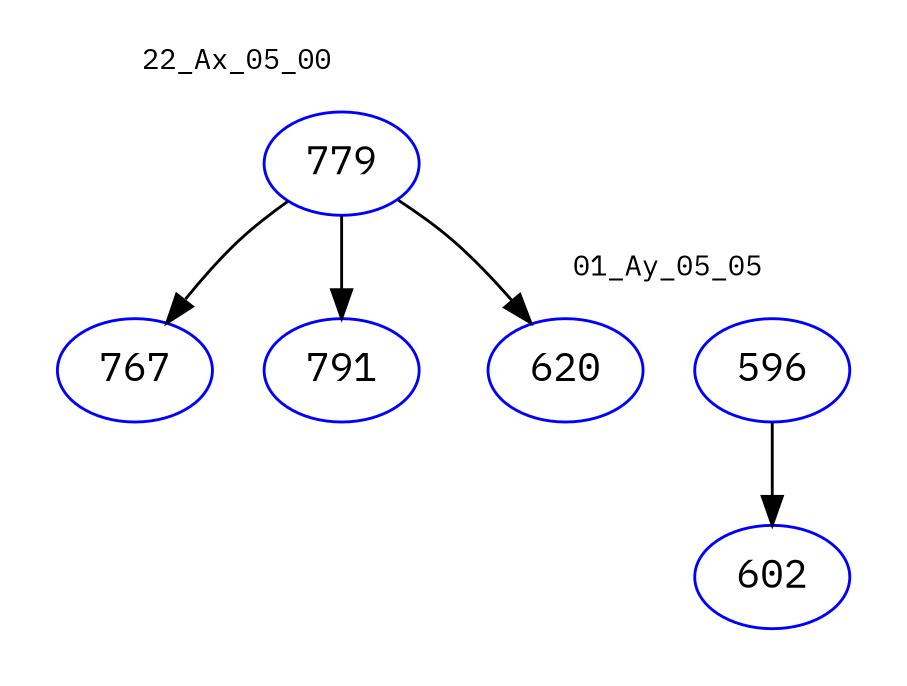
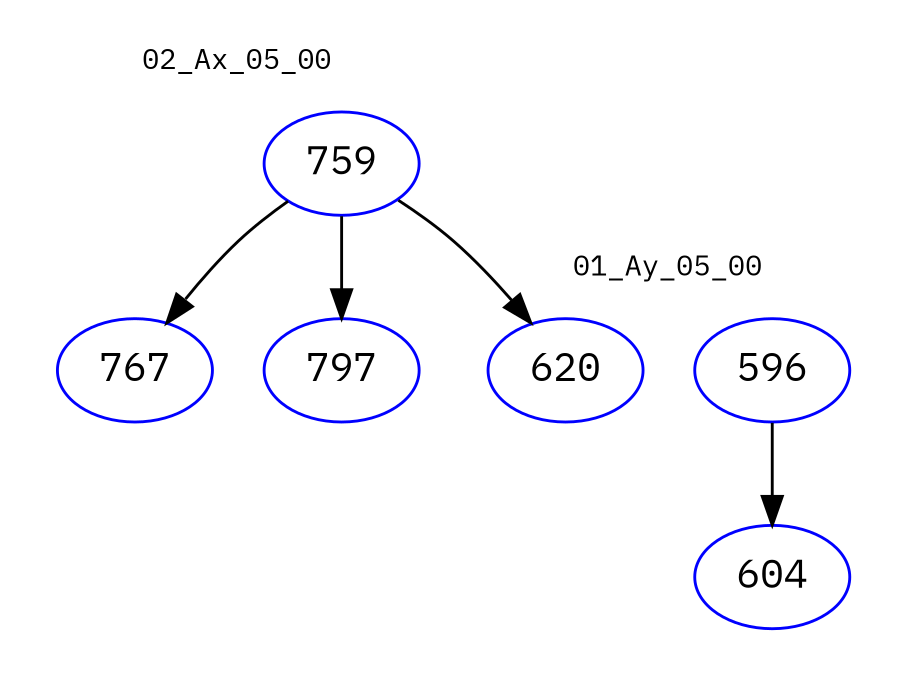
cluster "22_Ax_05_00": label "22_Ax_05_00" -> "02_Ax_05_00"
node "779": label "779" -> "759"
cluster "01_Ay_05_05": label "01_Ay_05_05" -> "01_Ay_05_00"
node "791": label "791" -> "797"
node "602": label "602" -> "604"
